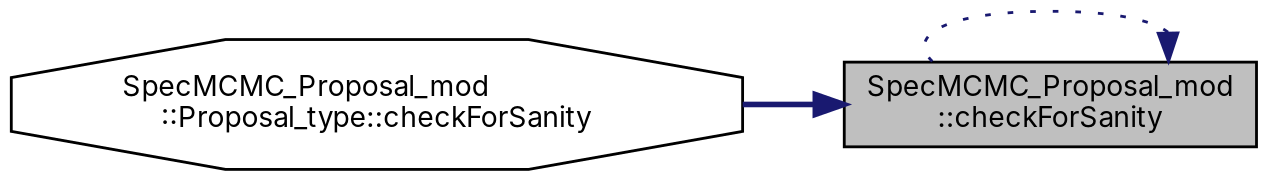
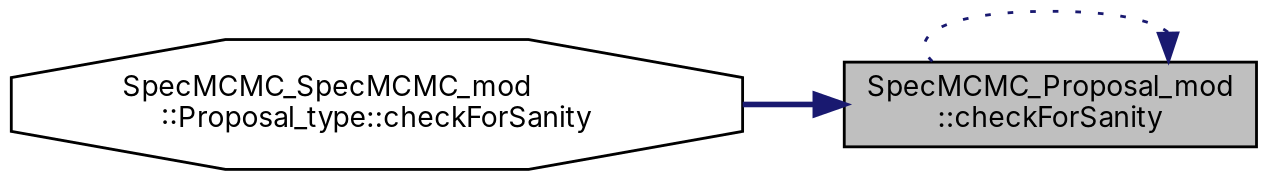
node "SpecMCMC_Proposal_mod ::Proposal_type::checkForSanity": label "SpecMCMC_Proposal_mod ::Proposal_type::checkForSanity" -> "SpecMCMC_SpecMCMC_mod ::Proposal_type::checkForSanity"
